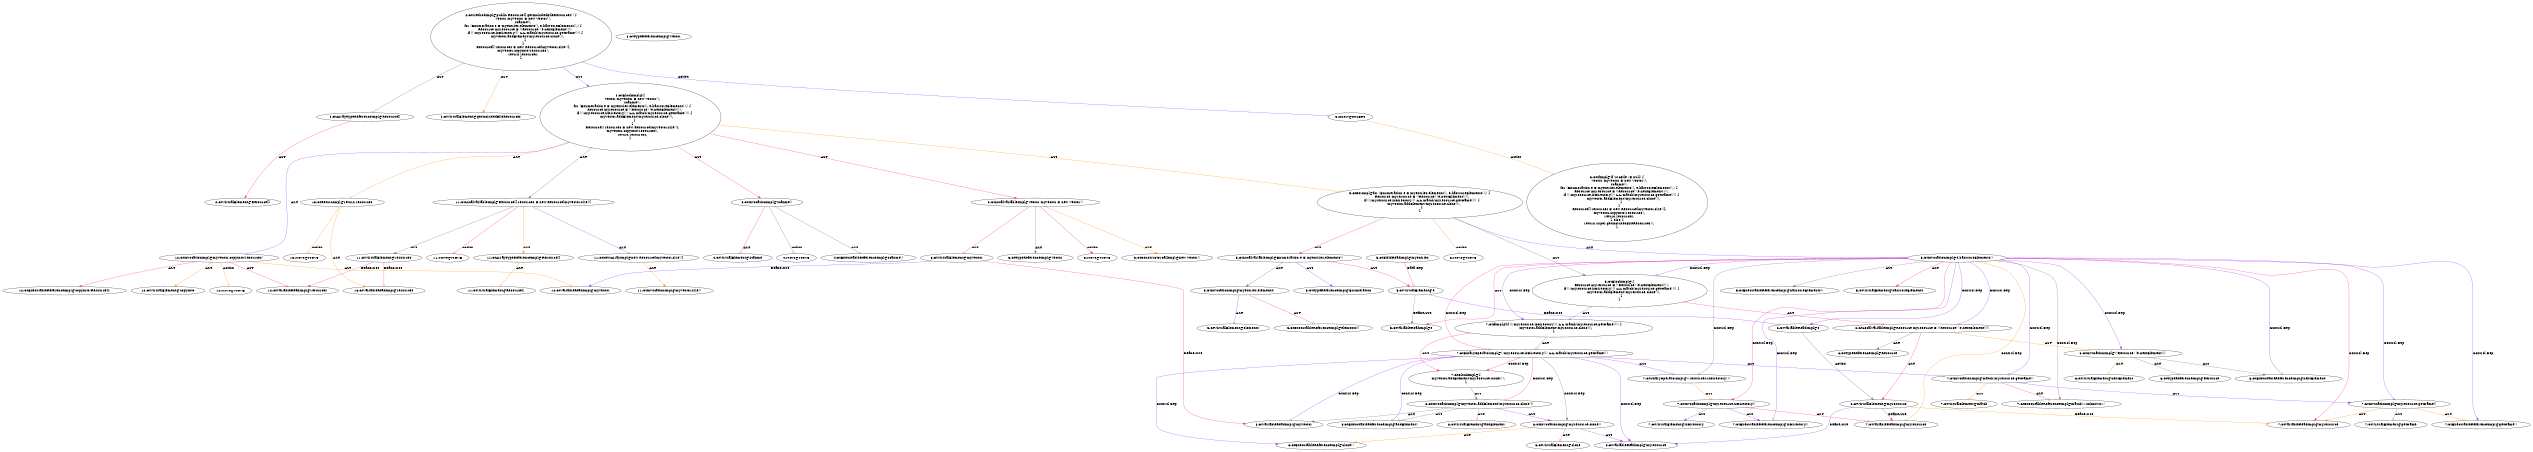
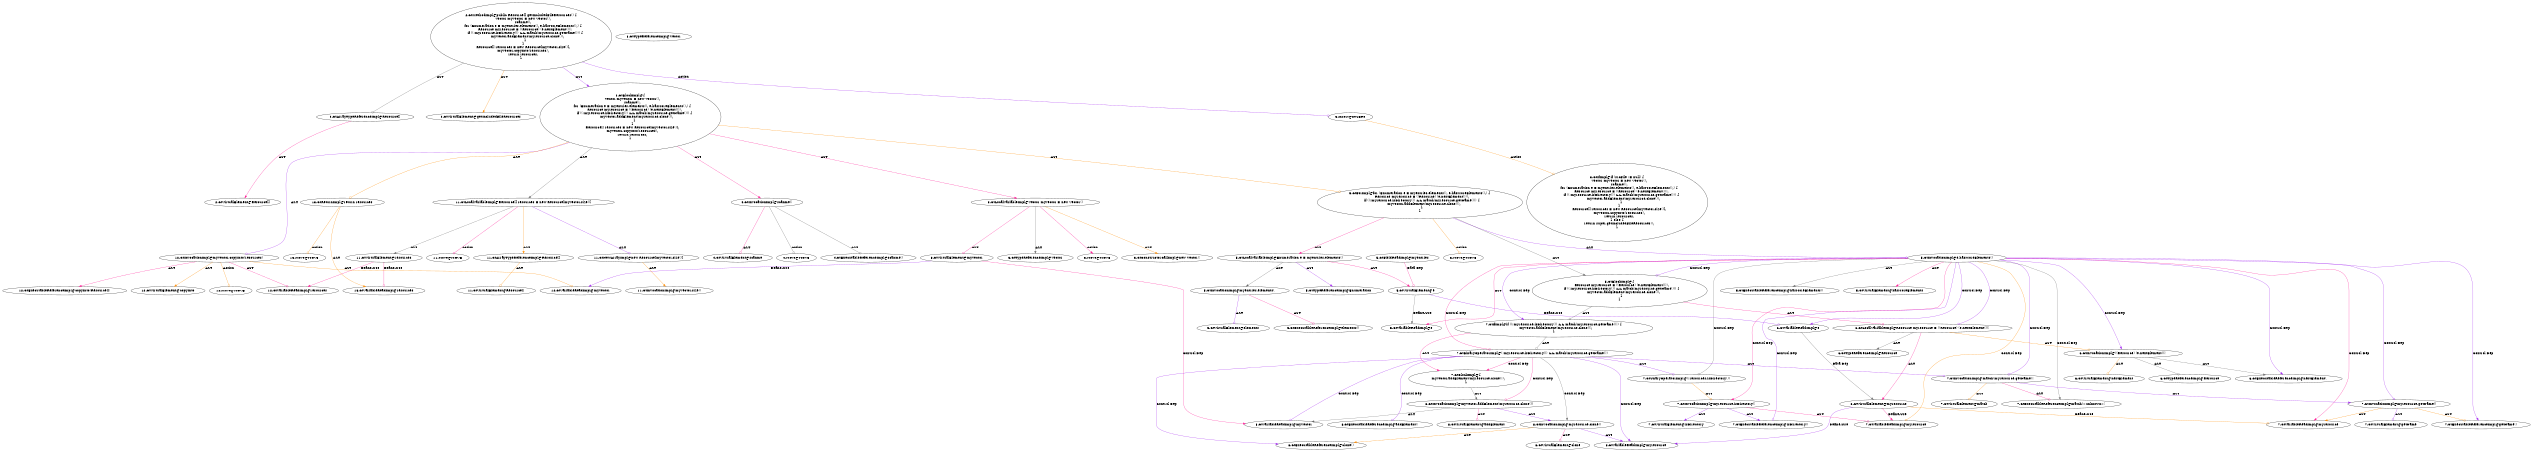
edge "5:CtInvocationImpl@e.hasMoreElements()" -> "6:CtExecutableReferenceImpl@nextElement()": arrowhead odot -> normal
edge "3:CtVirtualElement@myvector" -> "8:CtVariableReadImpl@myvector": label "Define-Use" -> "Control Dep"
edge "6:CtVariableReadImpl@e" -> "6:CtVirtualElement@myresource": label "Action" -> "Data Dep"
edge "8:CtInvocationImpl@myvector.addElement(myresource.clone())" -> "8:CtExecutableReferenceImpl@addElement()": removed, label "AST"
